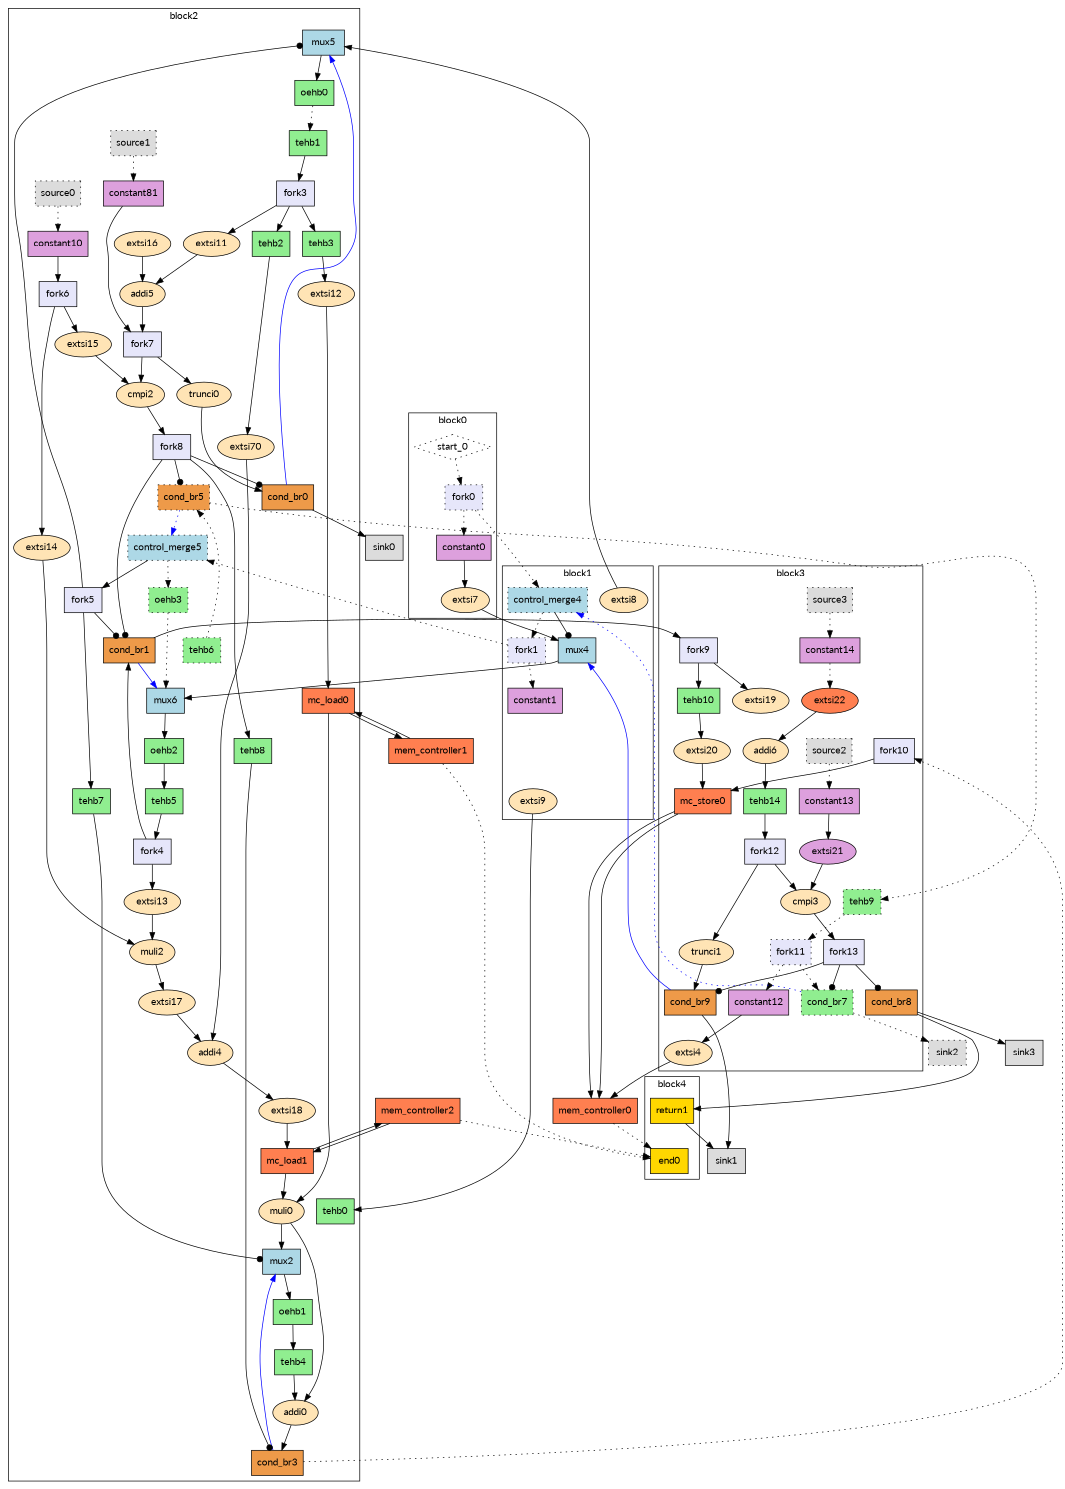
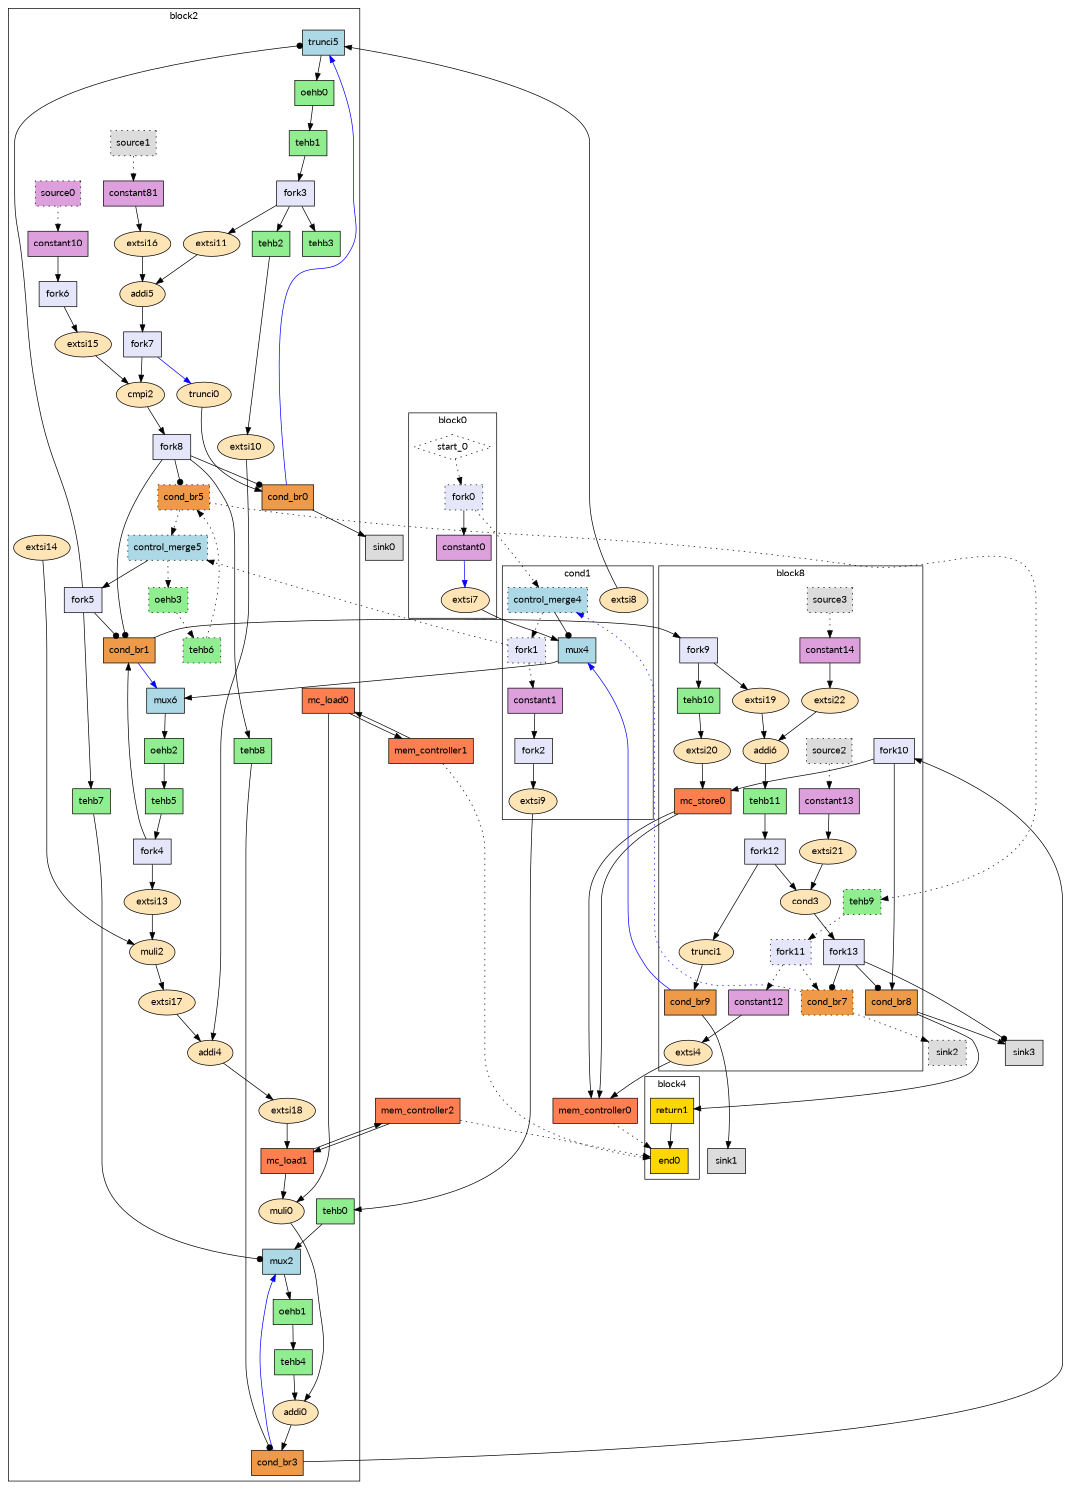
node "mux5": label "mux5" -> "trunci5"
edge "oehb0" -- "tehb1": style dotted -> solid
node "source0": fillcolor gainsboro -> plum
edge "constant81" -- "fork7": now "constant81" -- "extsi16"
node "extsi12": removed
edge "fork7" -- "trunci0": color black -> blue
edge "fork6" -- "extsi14": removed
node "extsi70": label "extsi70" -> "extsi10"
edge "cond_br5" -- "control_merge5": color blue -> black
edge "fork0" -- "constant0": style dotted -> solid
edge "constant0" -- "extsi7": color black -> blue
cluster "block1": label "block1" -> "cond1"
cluster "block3": label "block3" -> "block8"
edge "oehb3" -- "mux6": now "oehb3" -- "tehb6"
edge "constant14" -- "extsi22": style dotted -> solid
node "extsi22": fillcolor coral -> moccasin
edge "extsi19" -- "addi6": added
node "fork2": added
node "tehb14": label "tehb14" -> "tehb11"
node "extsi21": fillcolor plum -> moccasin
edge "fork10" -- "cond_br8": added
node "cmpi3": label "cmpi3" -> "cond3"
edge "fork13" -- "cond_br9": now "fork13" -- "sink3"
node "cond_br7": fillcolor lightgreen -> tan2
edge "return1" -- "sink1": now "return1" -- "end0"
edge "muli0" -- "mux2": now "tehb0" -- "mux2"
edge "fork10" -- "cond_br3": style dotted -> solid
